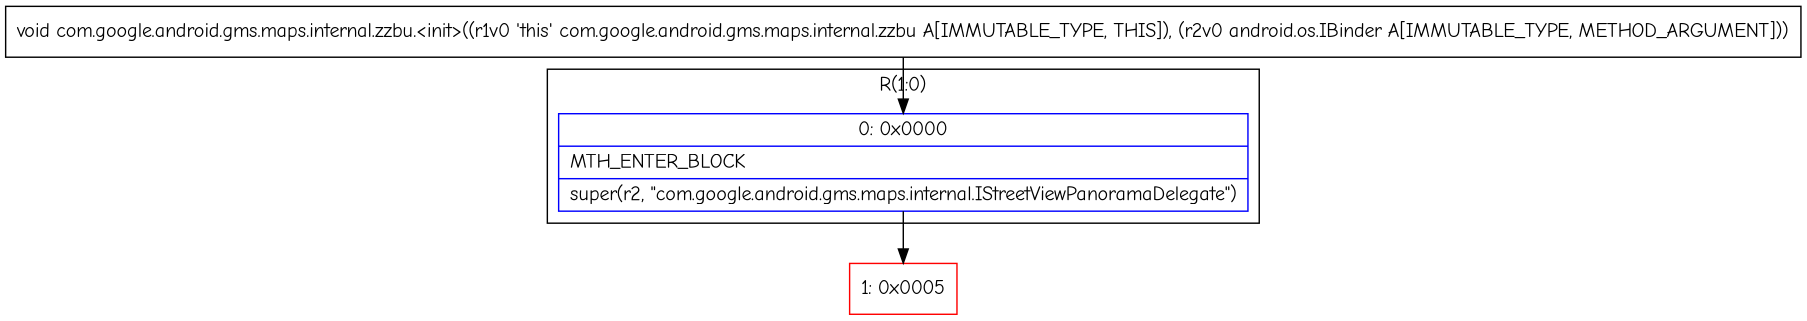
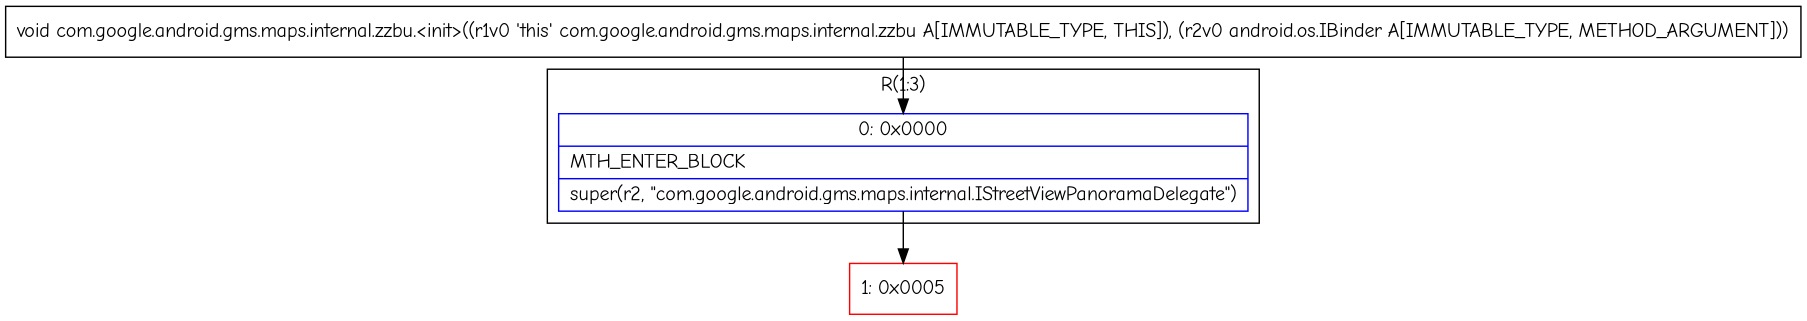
cluster "R(1:0)": label "R(1:0)" -> "R(1:3)"
